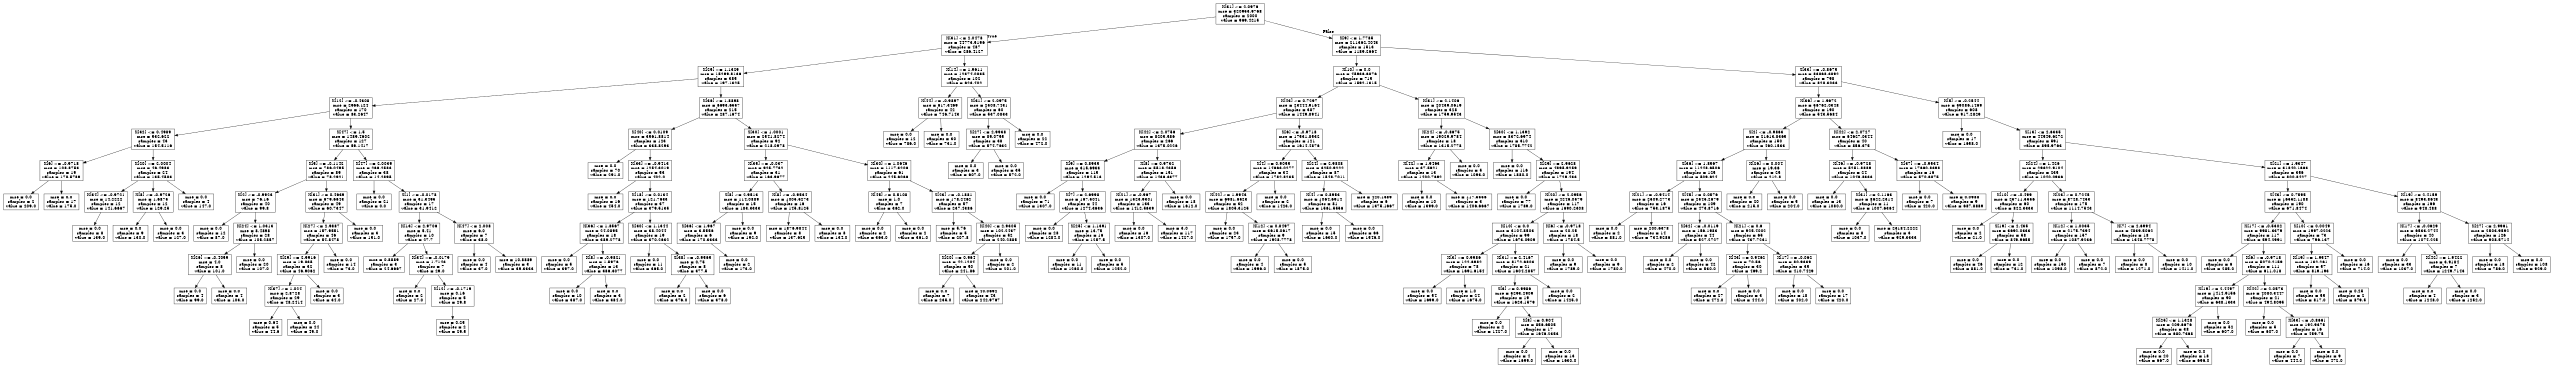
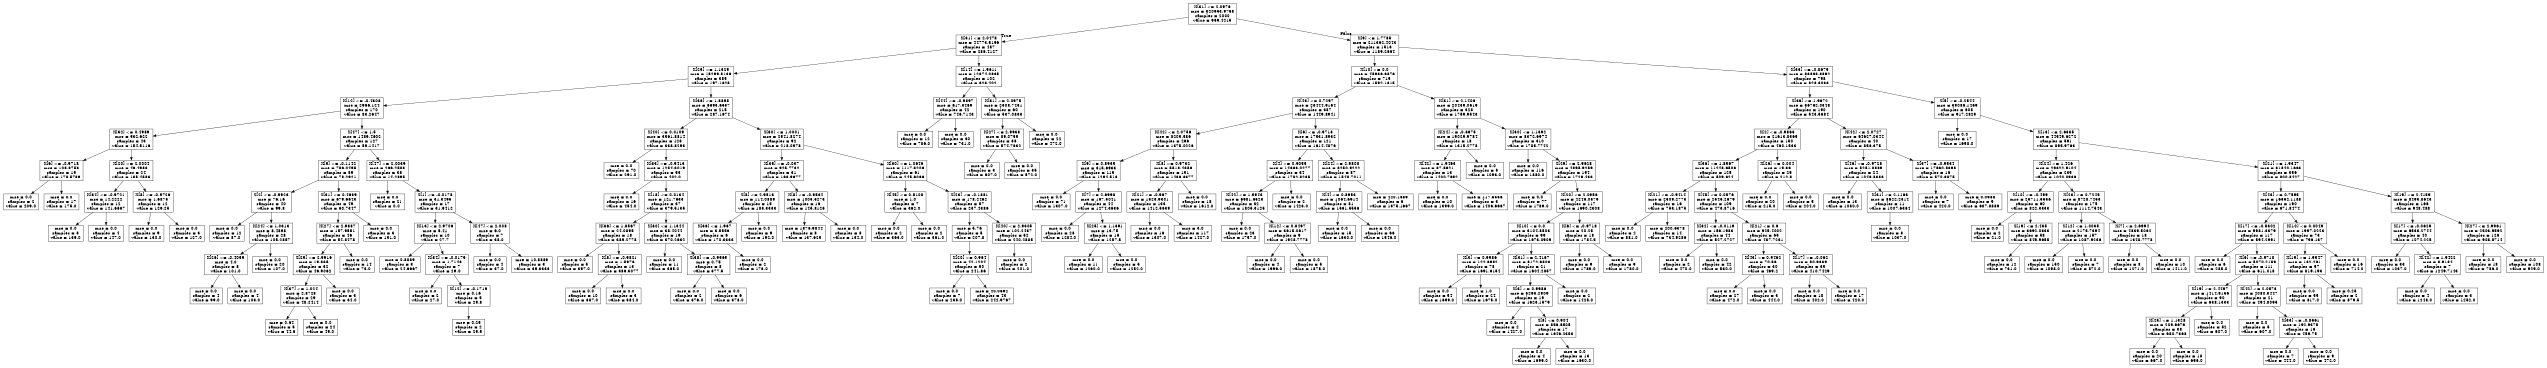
edge "X[20] <= 2.0004 mse = 46.4983 samples = 24 value = 135.4583" -> "mse = 0.0 samples = 4 value = 147.0": now "X[34] <= -0.9721 mse = 14.2222 samples = 12 value = 141.6667" -> "mse = 0.0 samples = 4 value = 147.0"
node "mse = 23184.2222 samples = 3 value = 929.3333": removed
edge "X[40] <= 2.9305 mse = 102.2437 samples = 52 value = 240.2885" -> "X[20] <= 0.964 mse = 42.1204 samples = 50 value = 241.86": now "mse = 5.76 samples = 5 value = 207.8" -> "X[20] <= 0.964 mse = 42.1204 samples = 50 value = 241.86"
node "mse = 0.0 samples = 46 value = 881.0": removed
